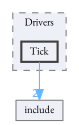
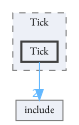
cluster "Drivers": label "Drivers" -> "Tick"
